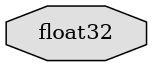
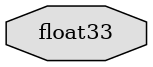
node "float32": label "float32" -> "float33"
